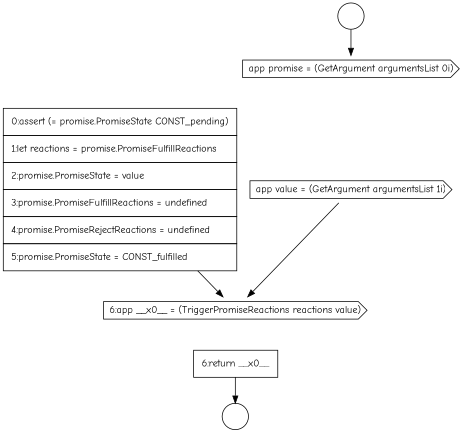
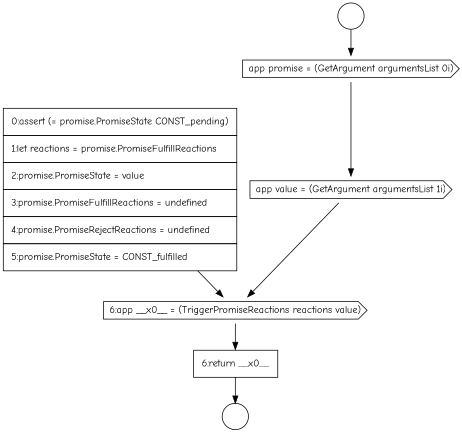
edge "app promise = (GetArgument argumentsList 0i)" -> "app value = (GetArgument argumentsList 1i)": added
edge "6:app __x0__ = (TriggerPromiseReactions reactions value)" -> "6:return __x0__": added
